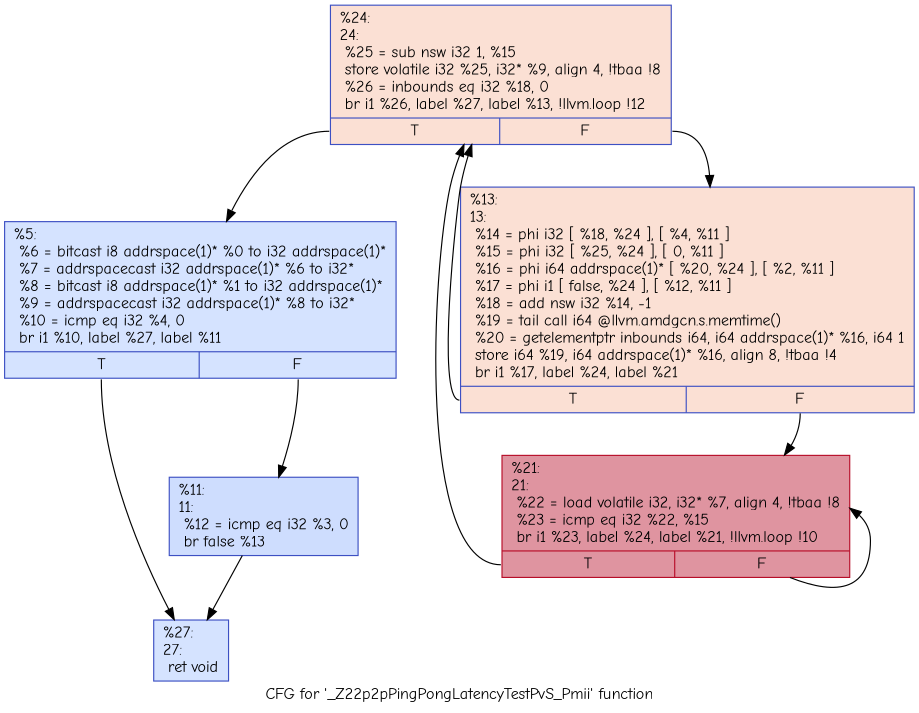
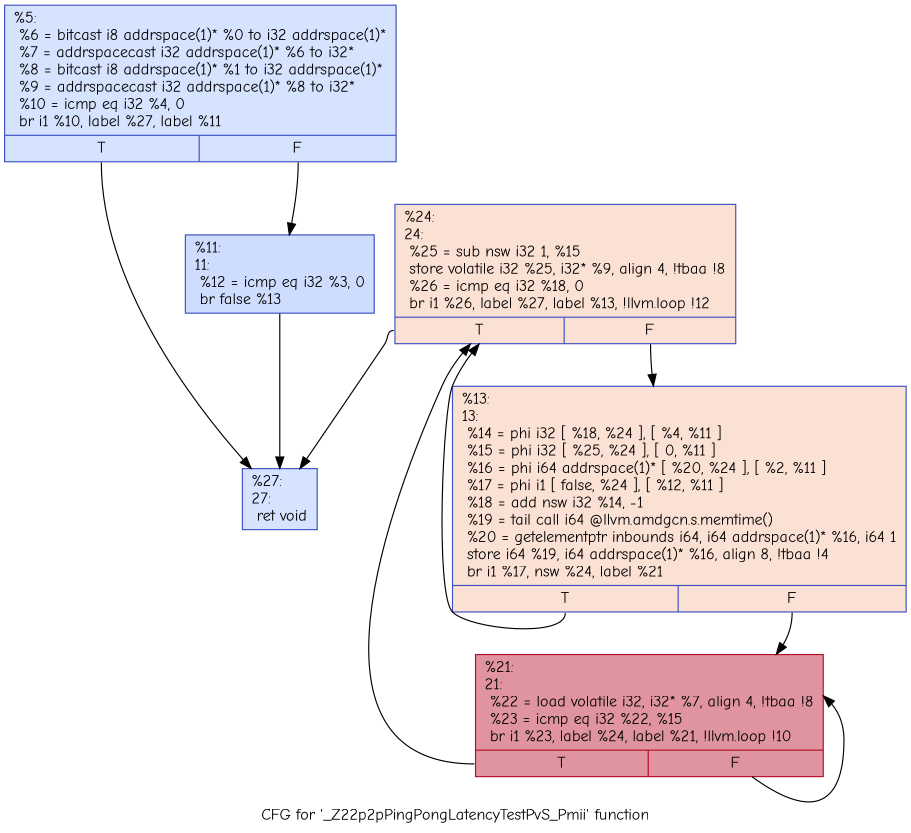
node "%24:": text "%26 = inbounds eq i32 %18, 0" -> "%26 = icmp eq i32 %18, 0"
edge "%24:" -> "%5:": now "%24:" -> "%27:"
node "%13:": text "br i1 %17, label %24, label %21" -> "br i1 %17, nsw %24, label %21"
